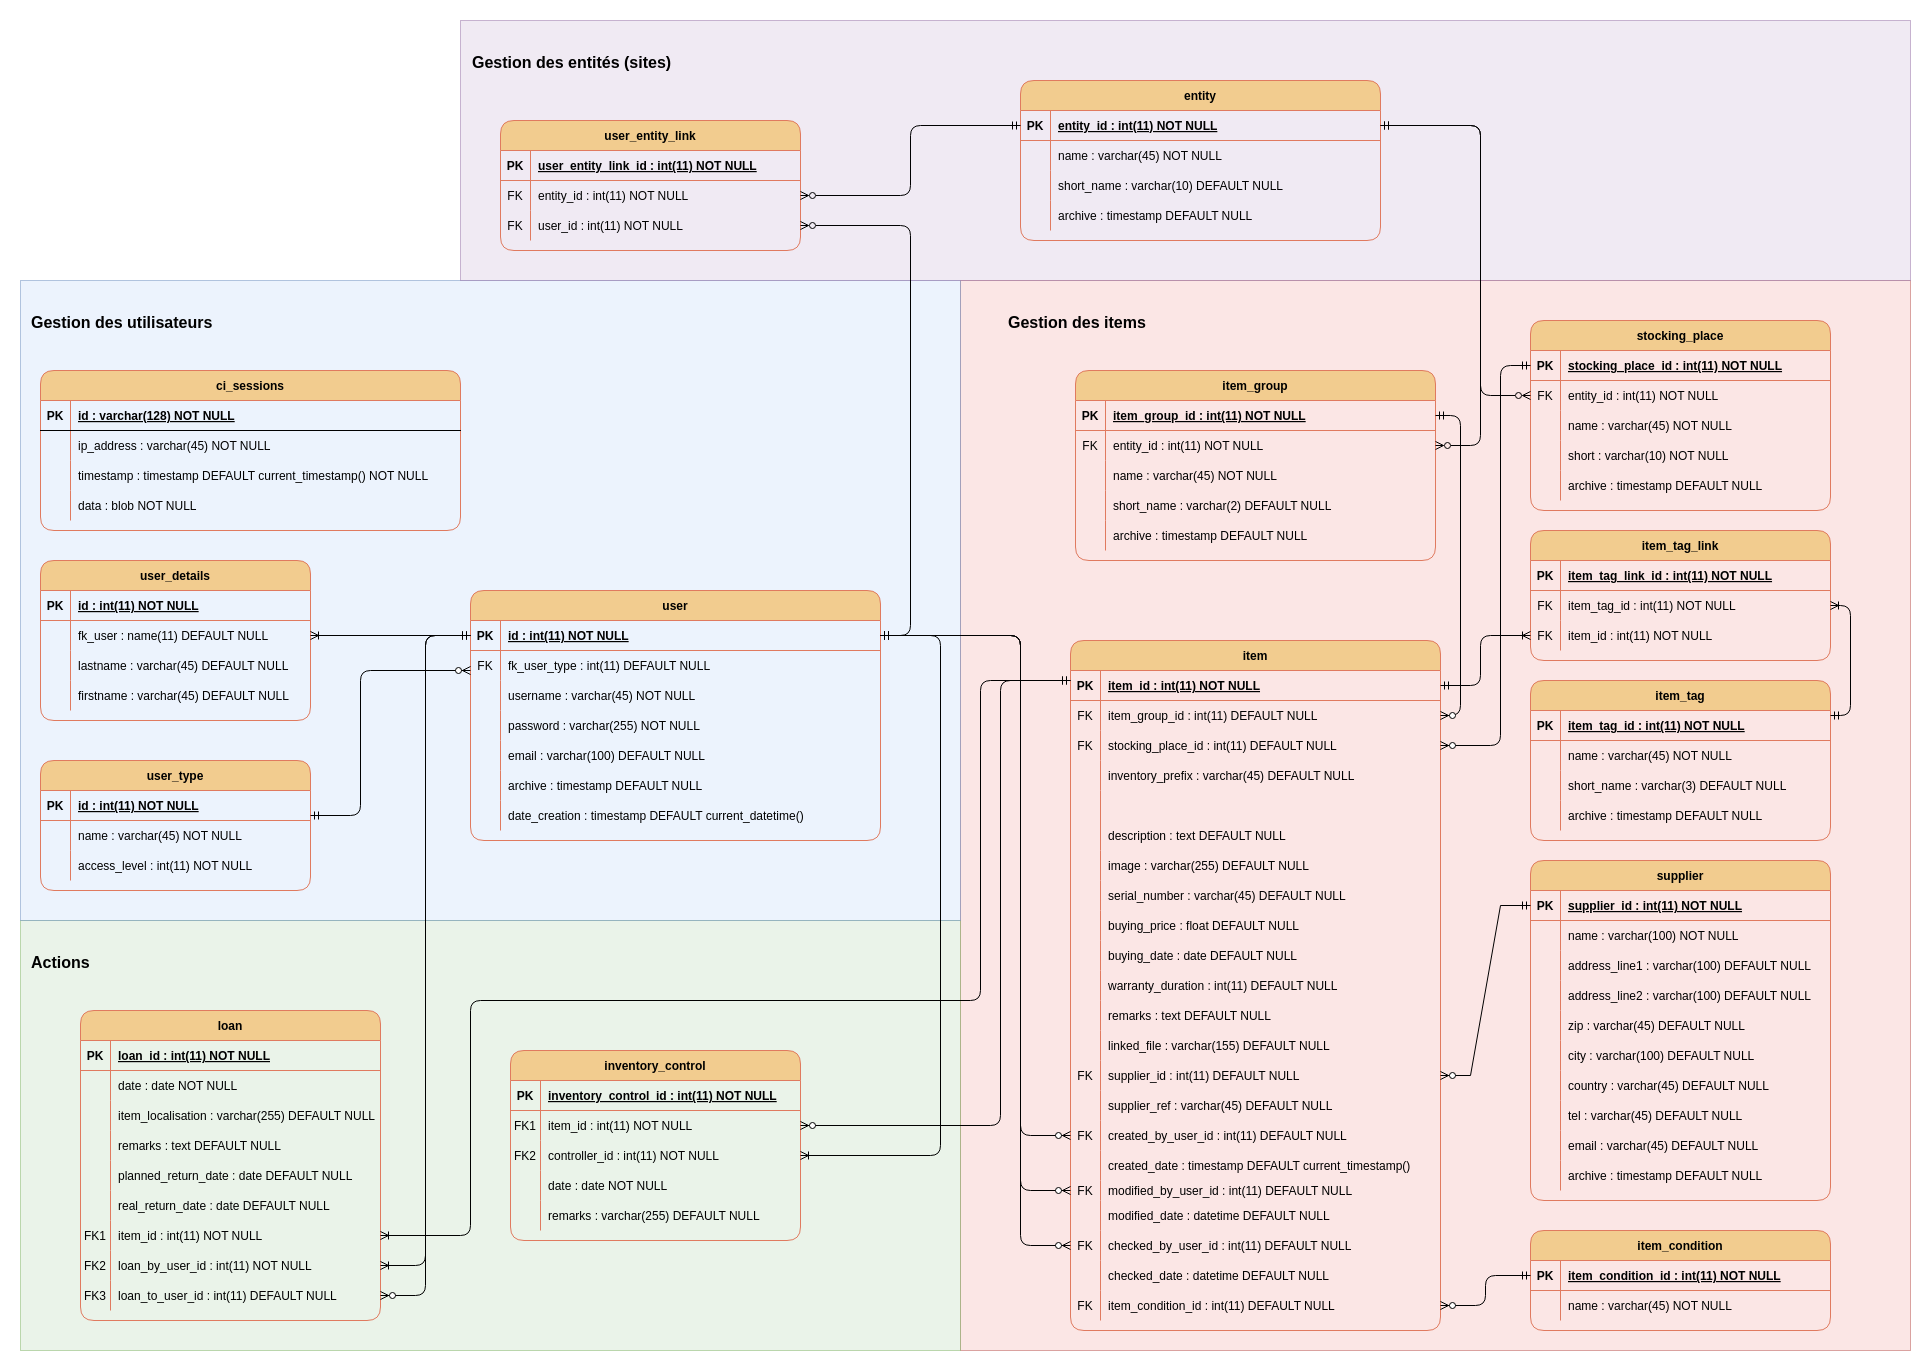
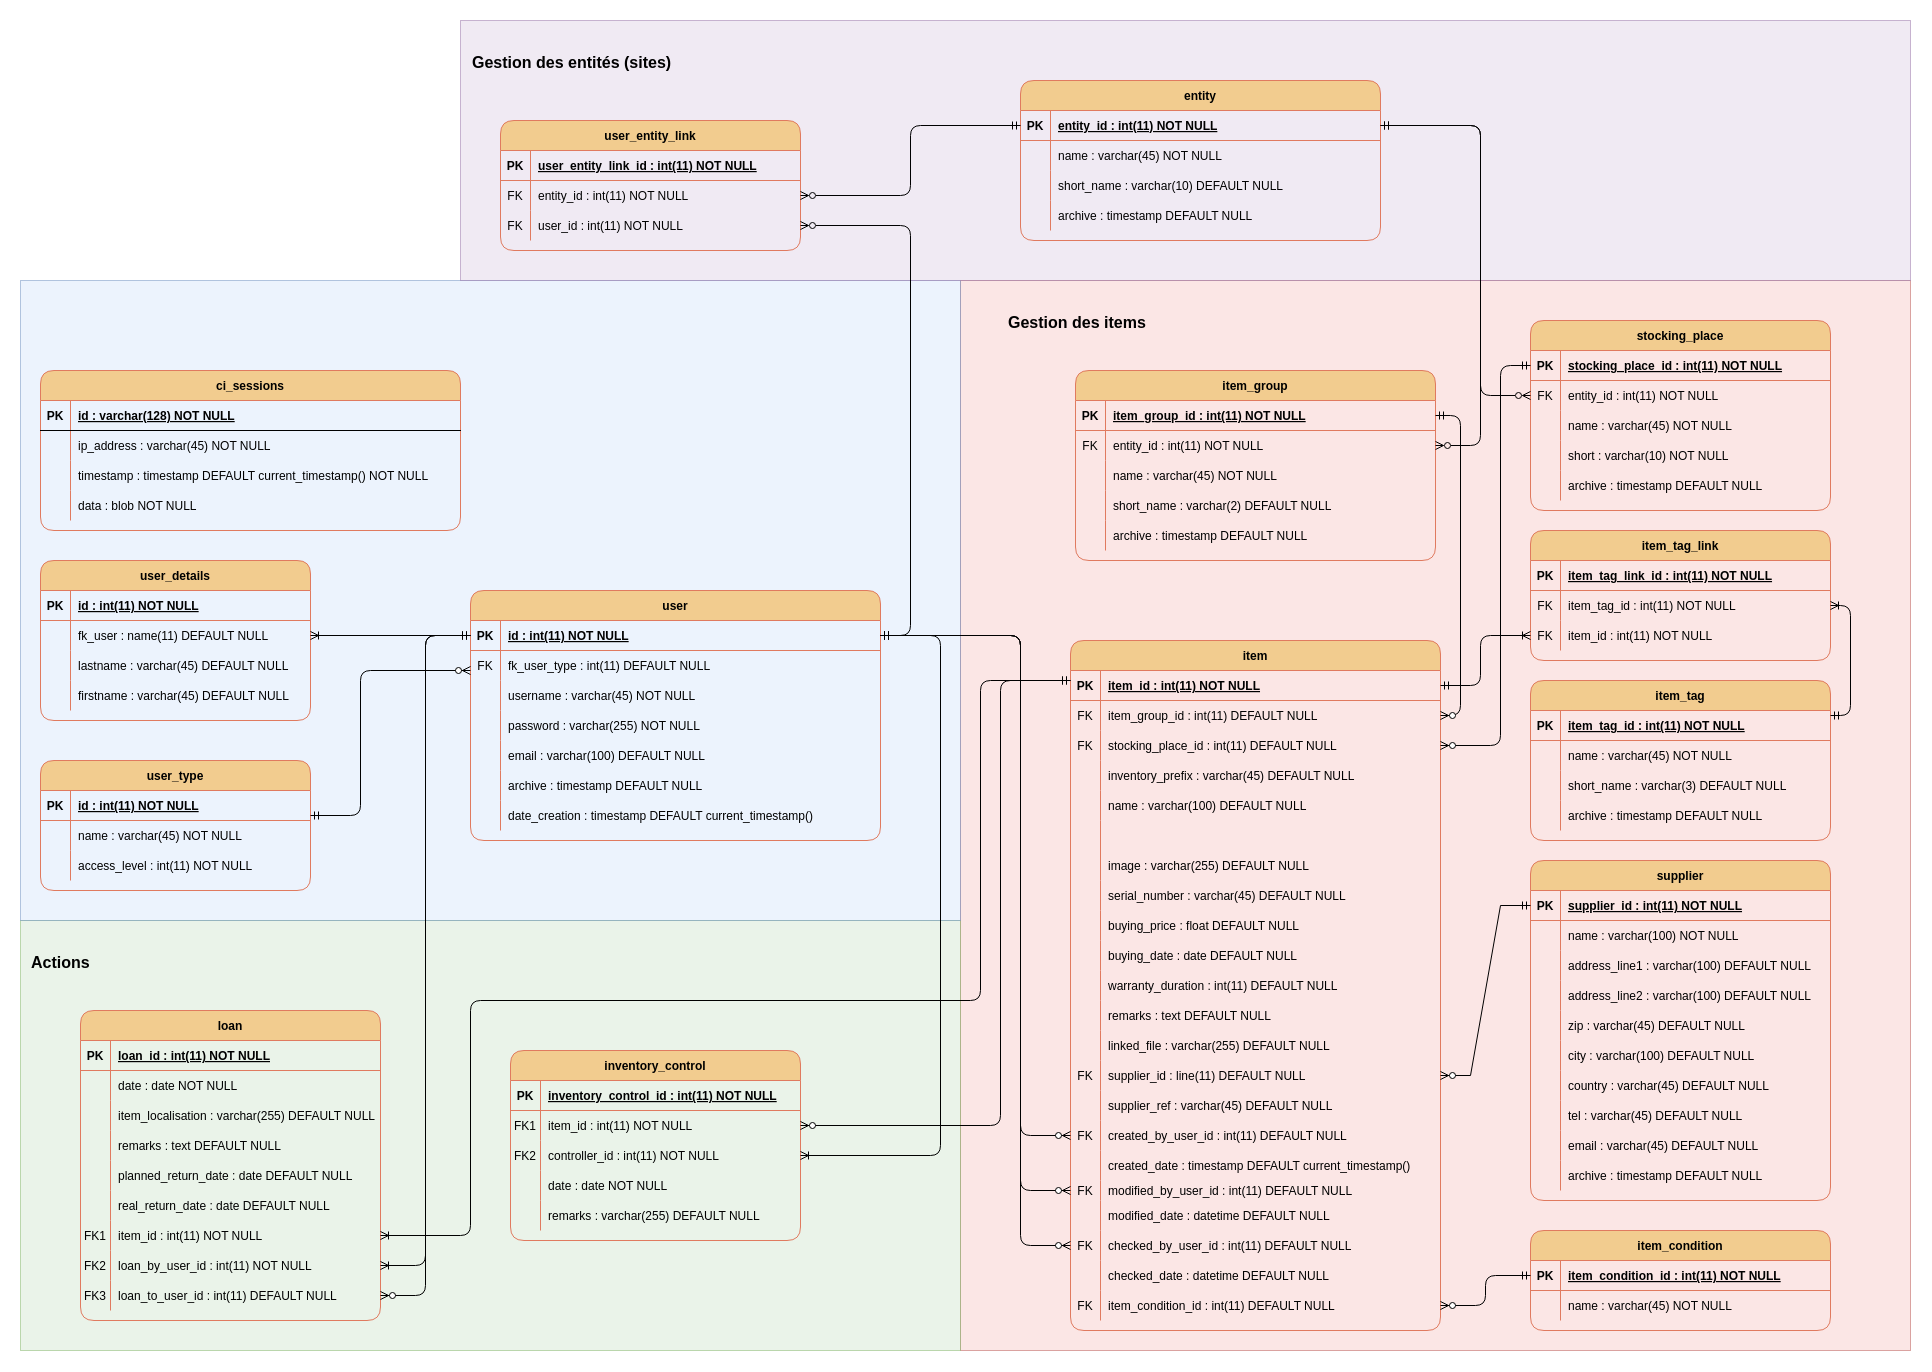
node "Gestion des utilisateurs": removed
node "name : varchar(100) DEFAULT NULL": added
node "date_creation : timestamp DEFAULT current_datetime()": label "date_creation : timestamp DEFAULT current_datetime()" -> "date_creation : timestamp DEFAULT current_timestamp()"
node "description : text DEFAULT NULL": removed
node "linked_file : varchar(155) DEFAULT NULL": label "linked_file : varchar(155) DEFAULT NULL" -> "linked_file : varchar(255) DEFAULT NULL"
node "supplier_id : int(11) DEFAULT NULL": label "supplier_id : int(11) DEFAULT NULL" -> "supplier_id : line(11) DEFAULT NULL"
